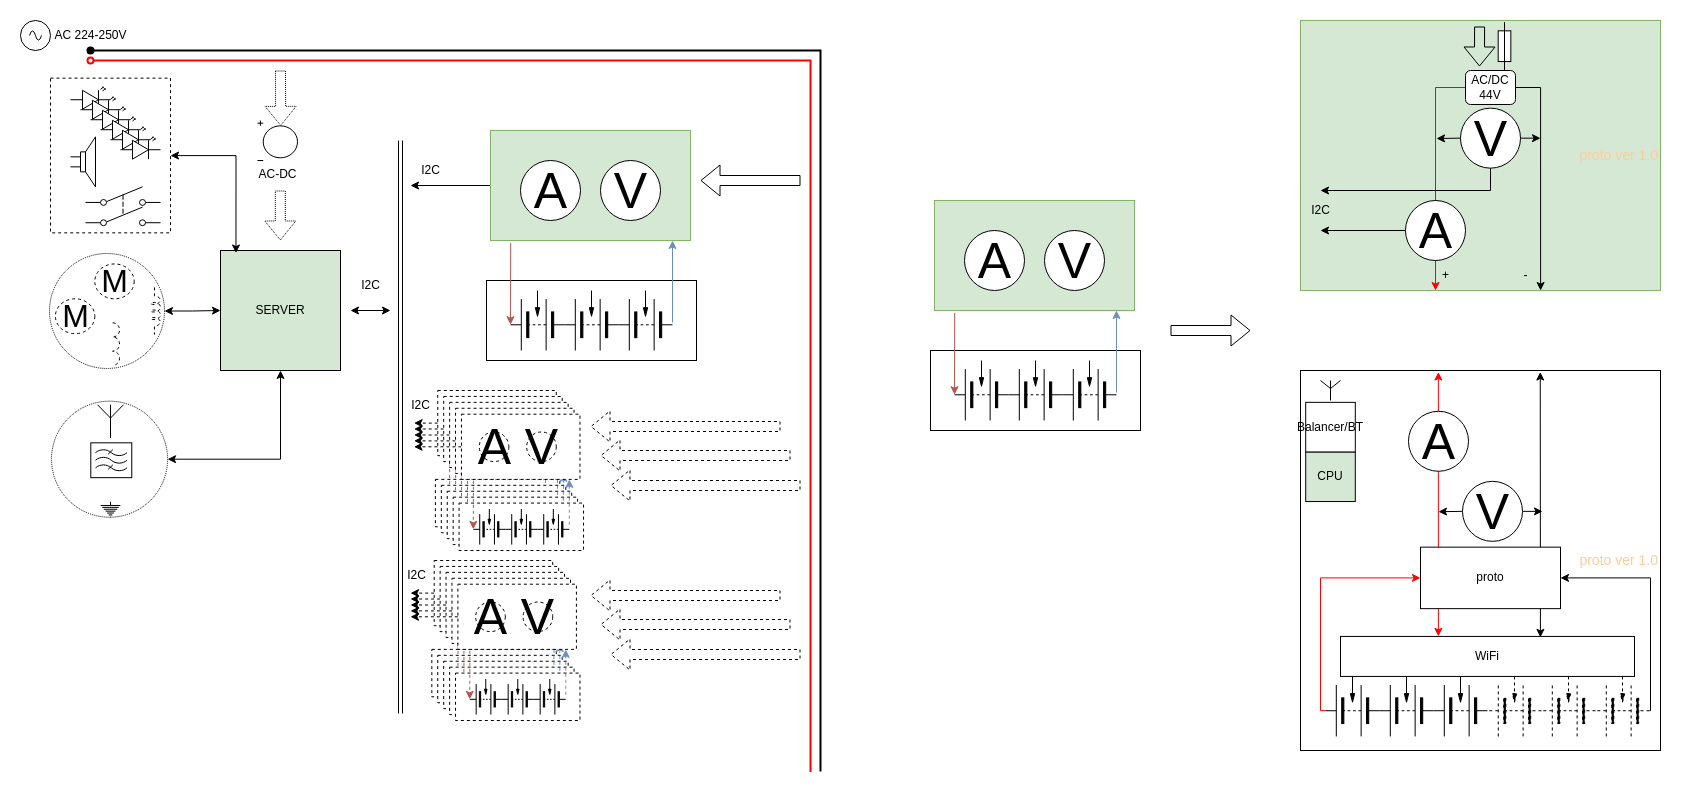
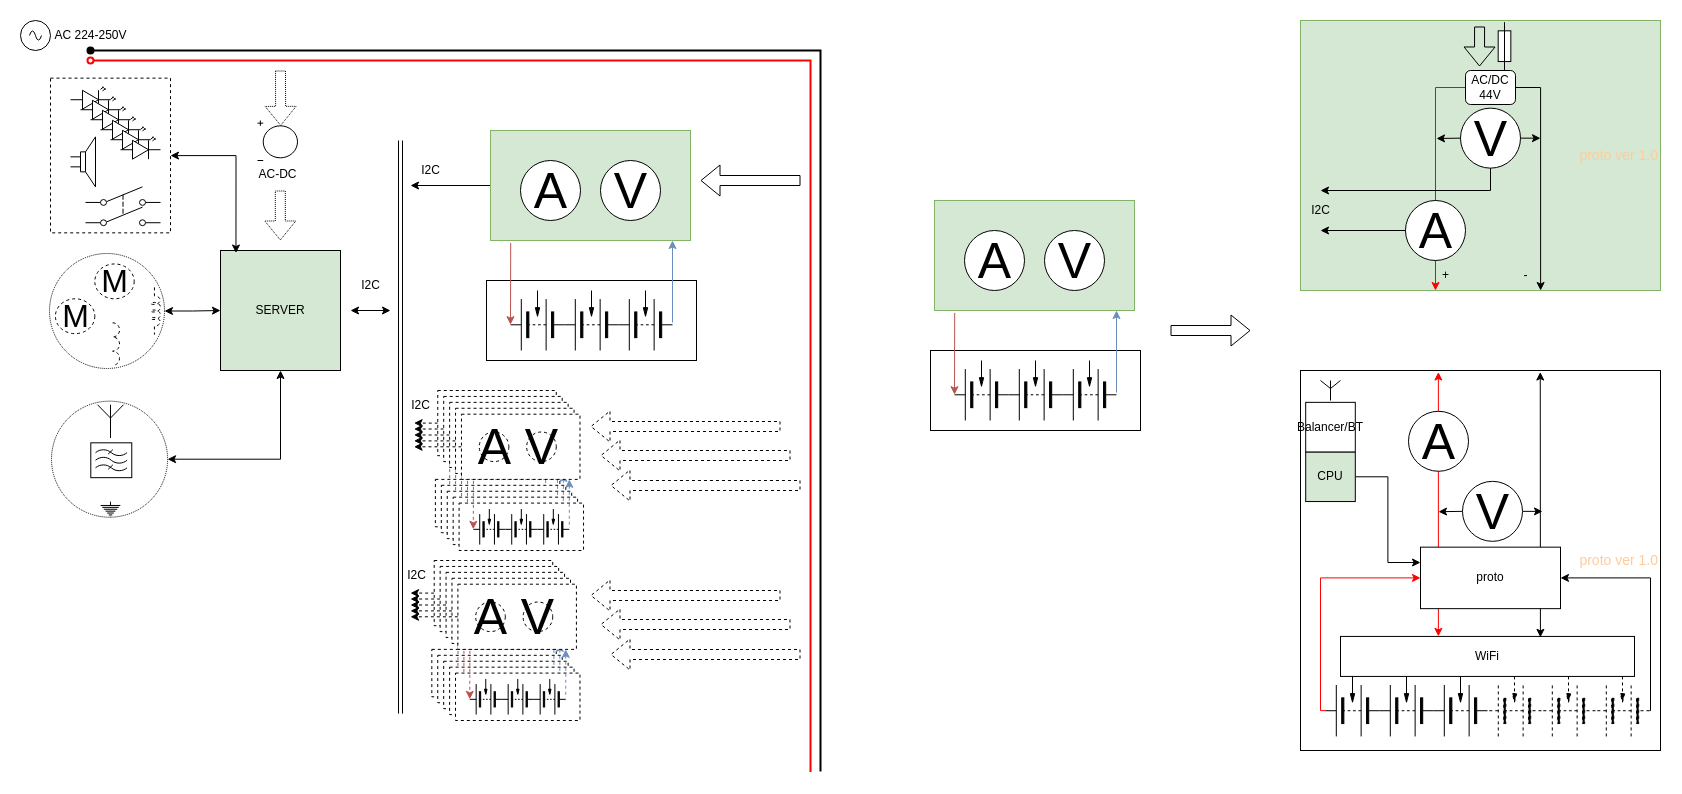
edge "CPU" -> "proto": added
